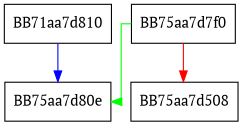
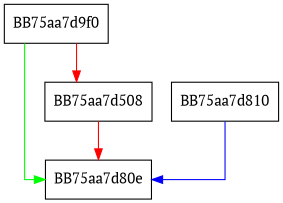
node "BB71aa7d810": label "BB71aa7d810" -> "BB75aa7d810"
node "BB75aa7d7f0": label "BB75aa7d7f0" -> "BB75aa7d9f0"
edge "BB75aa7d508" -> "BB75aa7d80e": added
